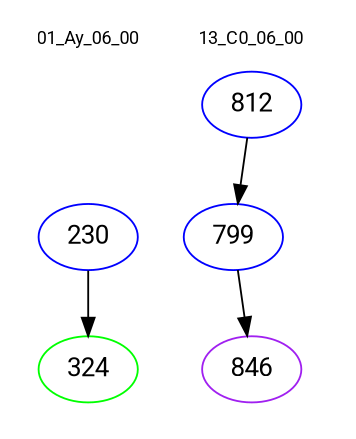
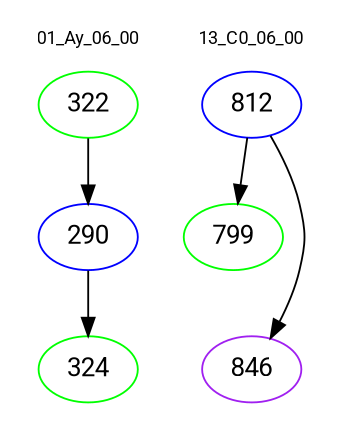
node "322": added
node "230": label "230" -> "290"
node "799": color blue -> green
edge "799" -> "846": now "812" -> "846"
